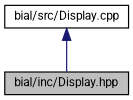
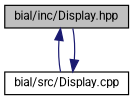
edge "bial/src/Display.cpp" -> "bial/inc/Display.hpp": added
